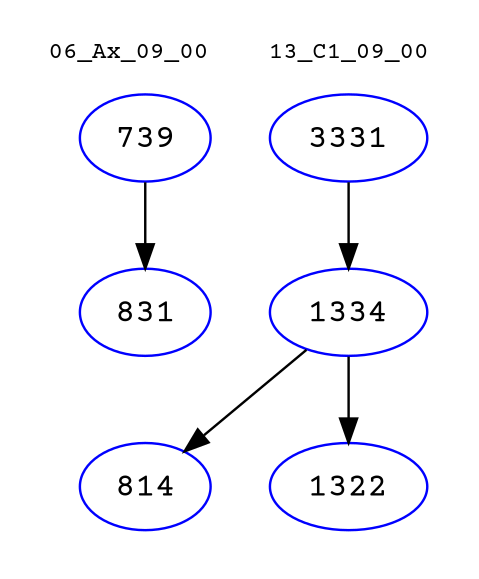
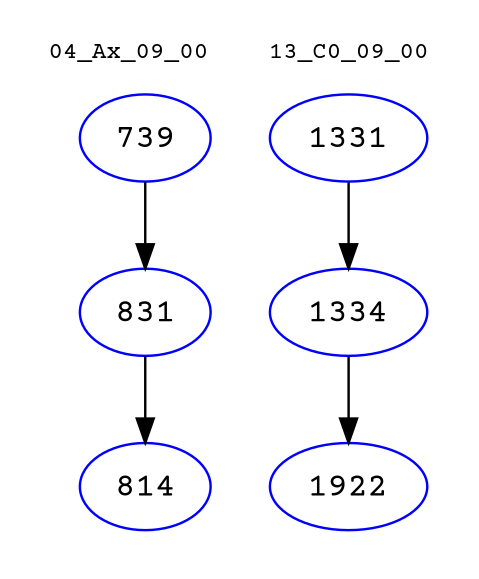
cluster "06_Ax_09_00": label "06_Ax_09_00" -> "04_Ax_09_00"
cluster "13_C1_09_00": label "13_C1_09_00" -> "13_C0_09_00"
node "3331": label "3331" -> "1331"
edge "1334" -> "814": now "831" -> "814"
node "1322": label "1322" -> "1922"
